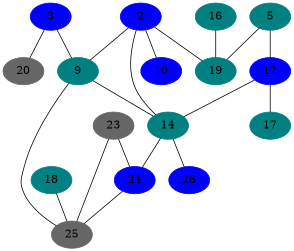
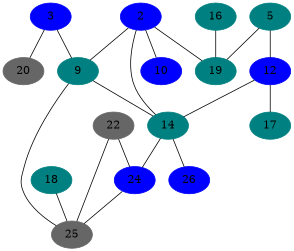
node "23": label "23" -> "22"
